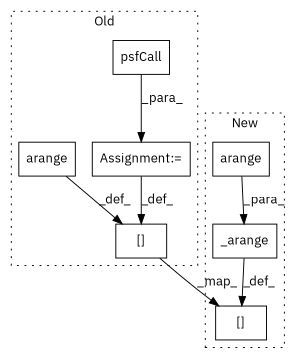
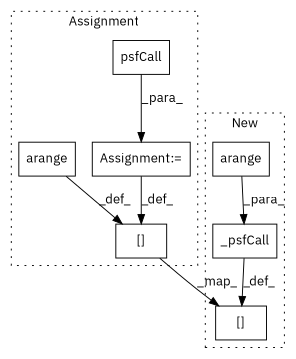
cluster "Old": label "Old" -> "Assignment"
node "_arange": label "_arange" -> "_psfCall"
